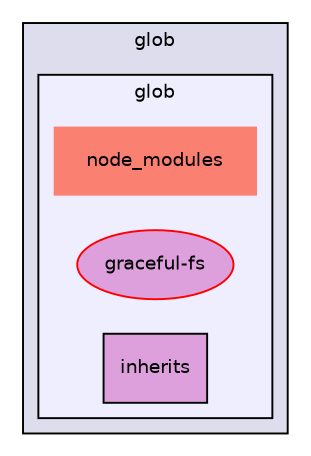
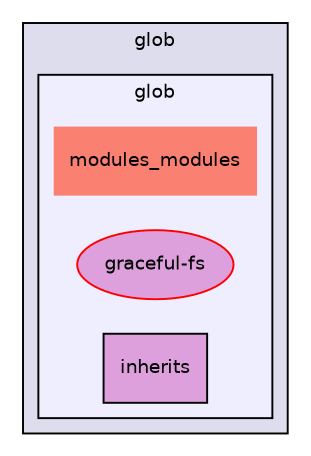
node "node_modules": label "node_modules" -> "modules_modules"
